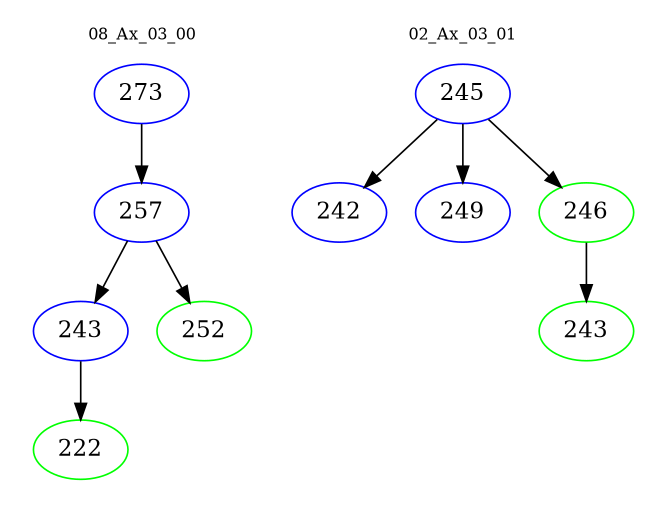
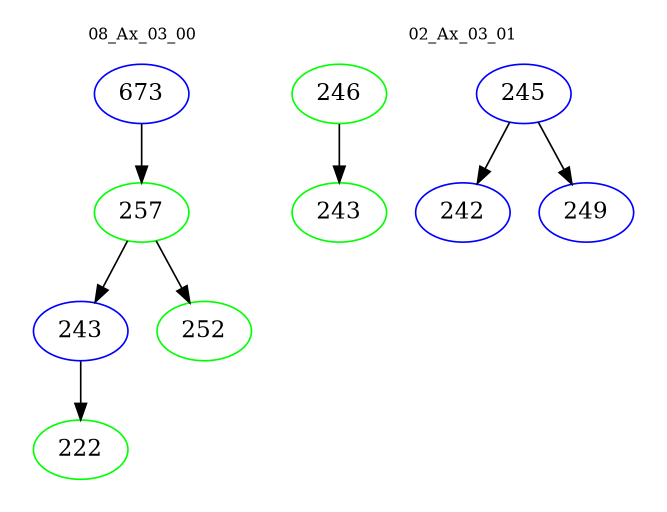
node "273": label "273" -> "673"
edge "245" -> "246": removed
node "257": color blue -> green
